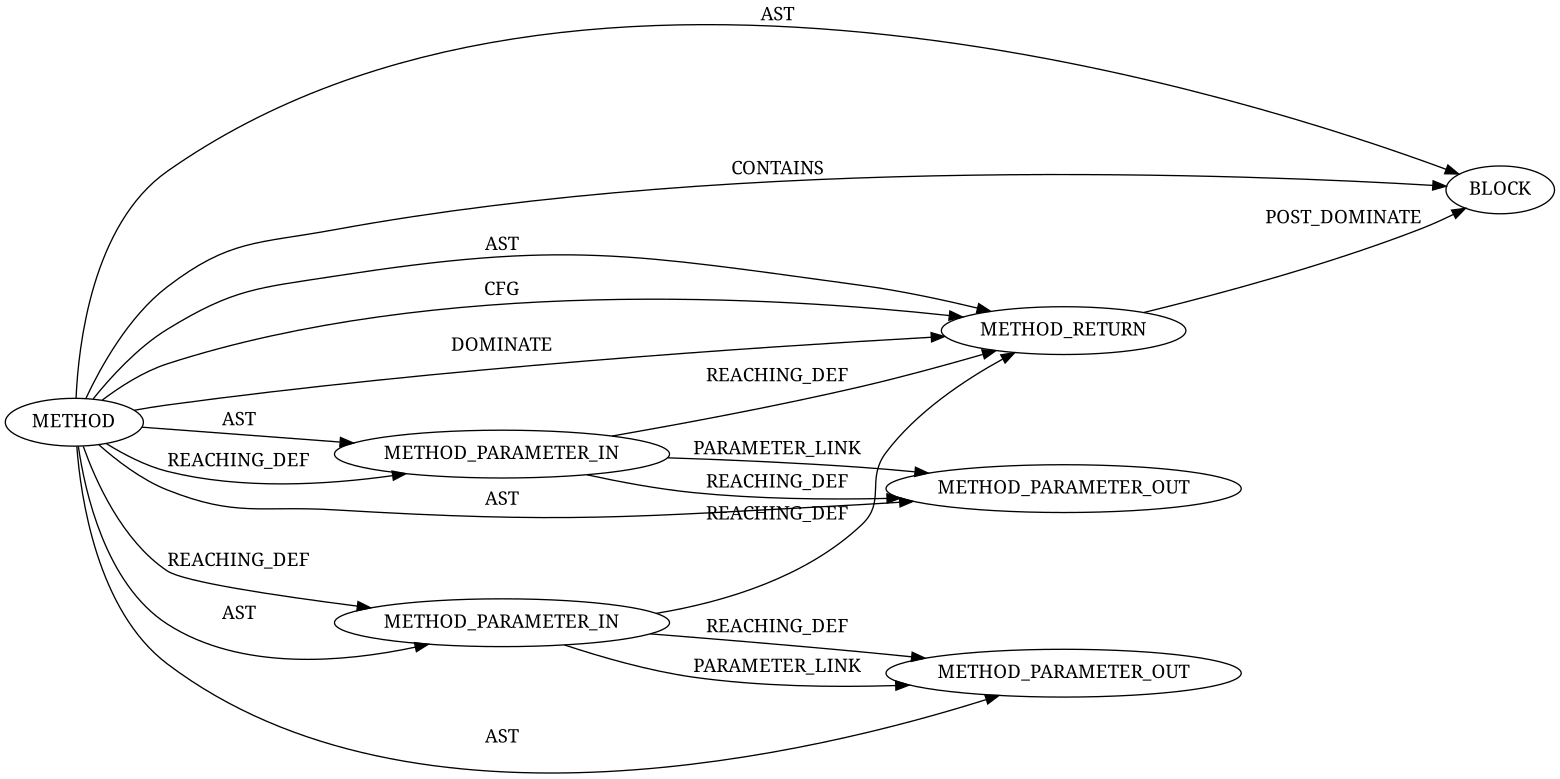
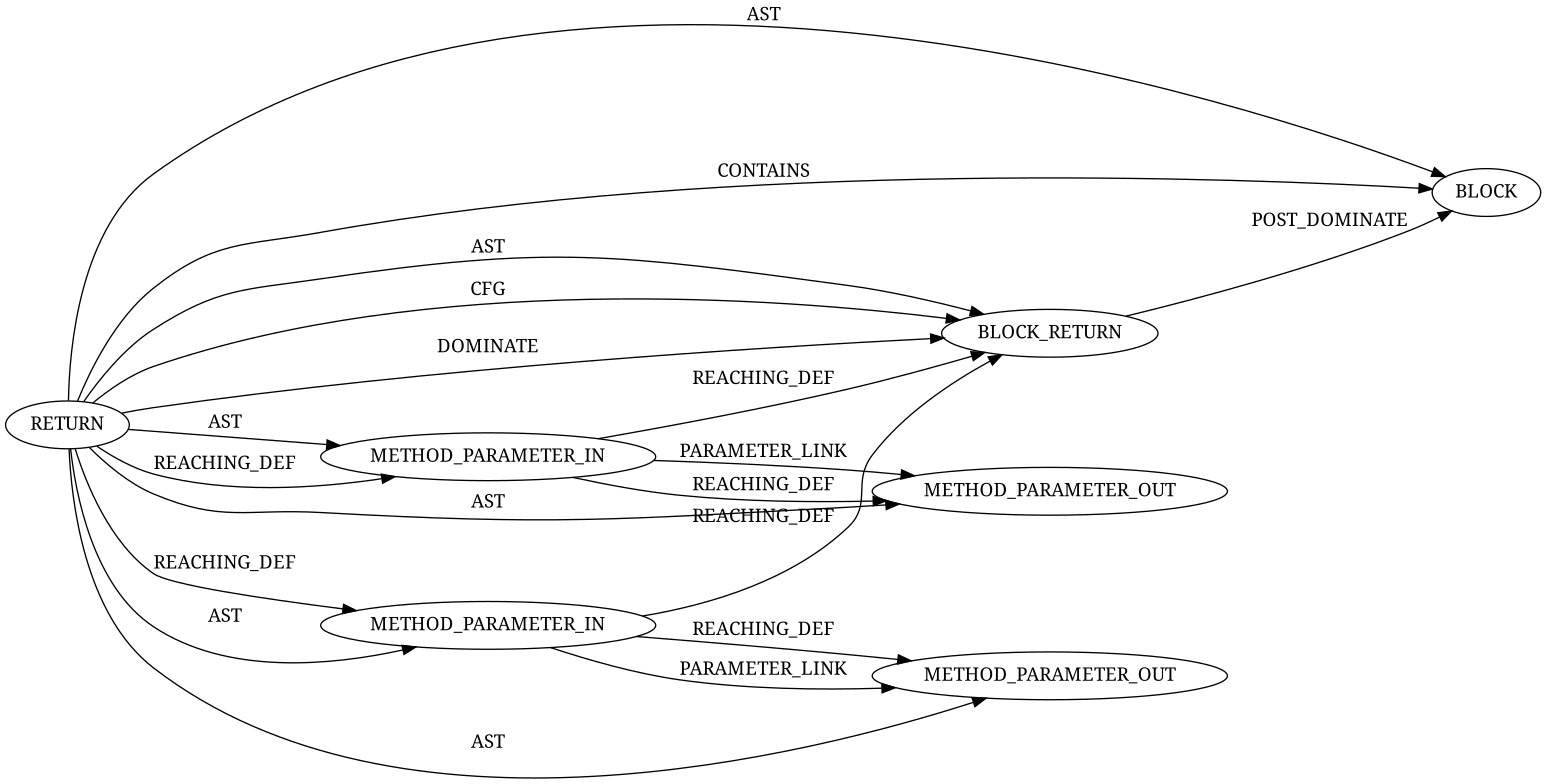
node "METHOD_RETURN": label "METHOD_RETURN" -> "BLOCK_RETURN"
node "METHOD": label "METHOD" -> "RETURN"
